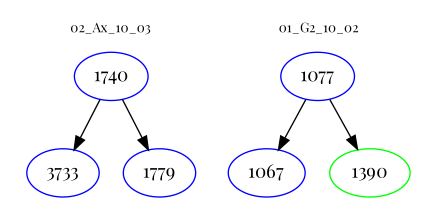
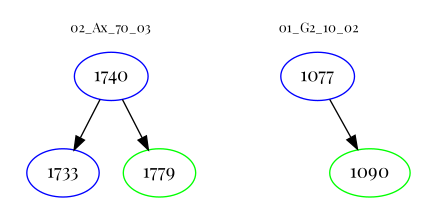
cluster "02_Ax_10_03": label "02_Ax_10_03" -> "02_Ax_70_03"
node "3733": label "3733" -> "1733"
node "1779": color blue -> green
node "1067": removed
node "1390": label "1390" -> "1090"
